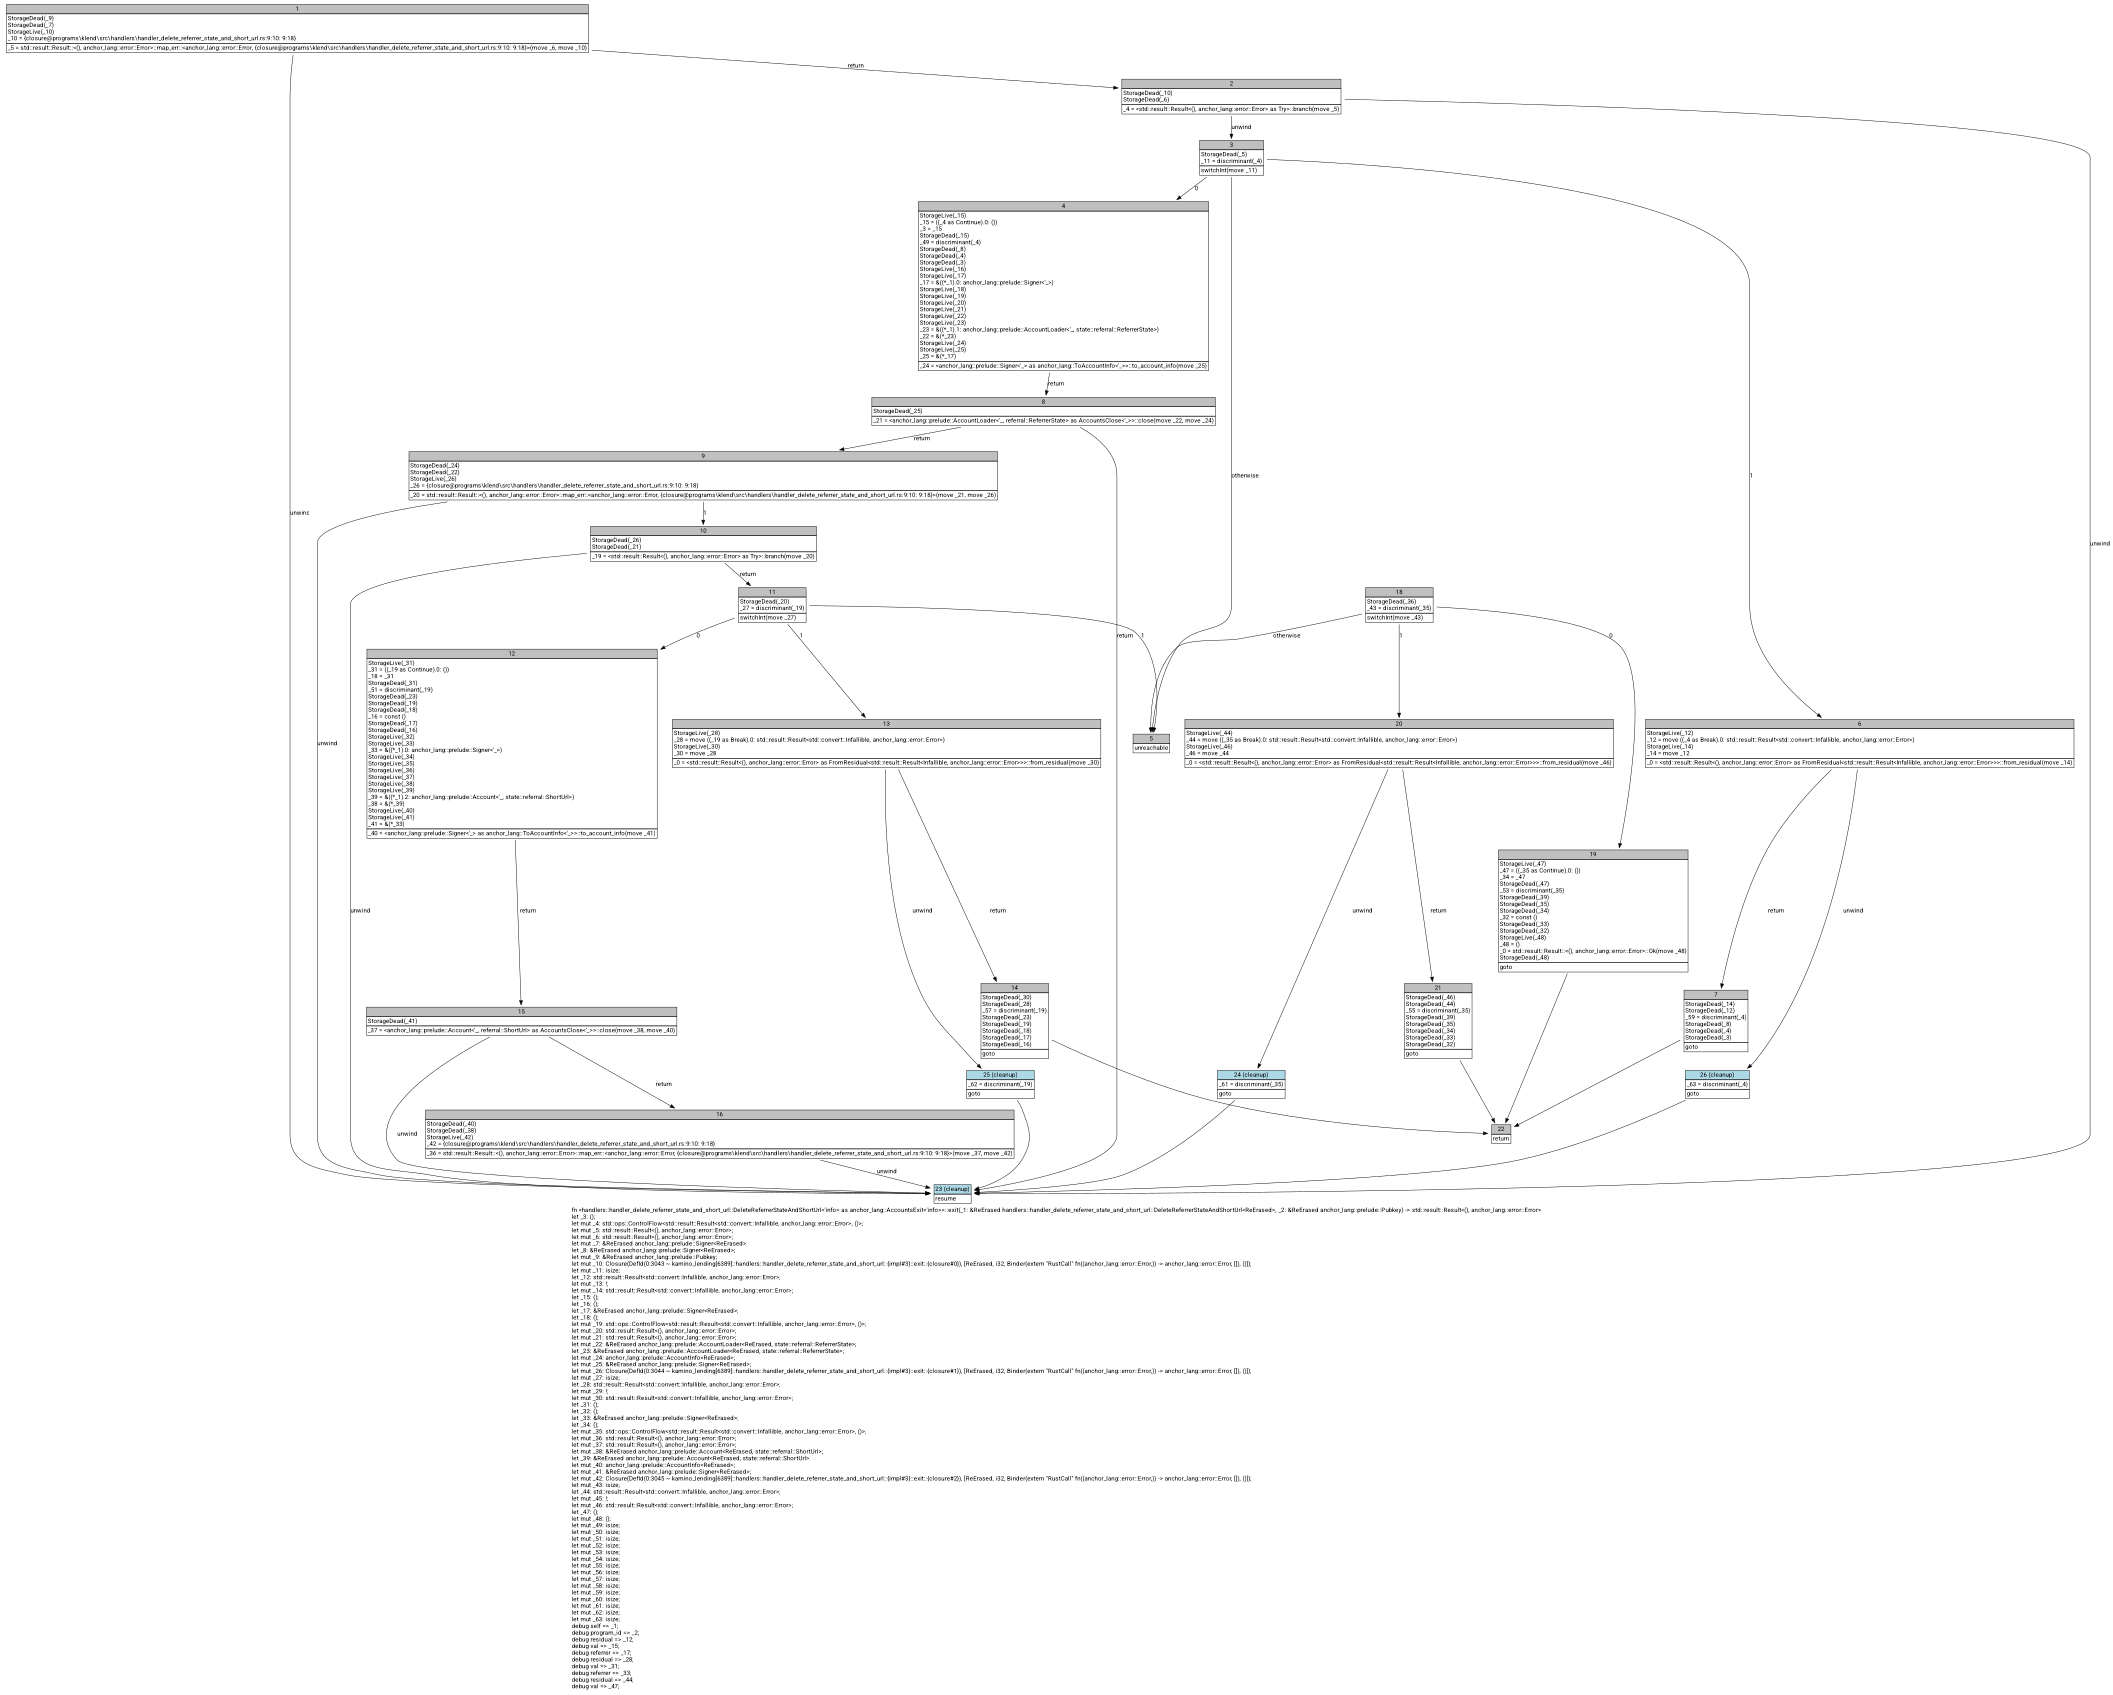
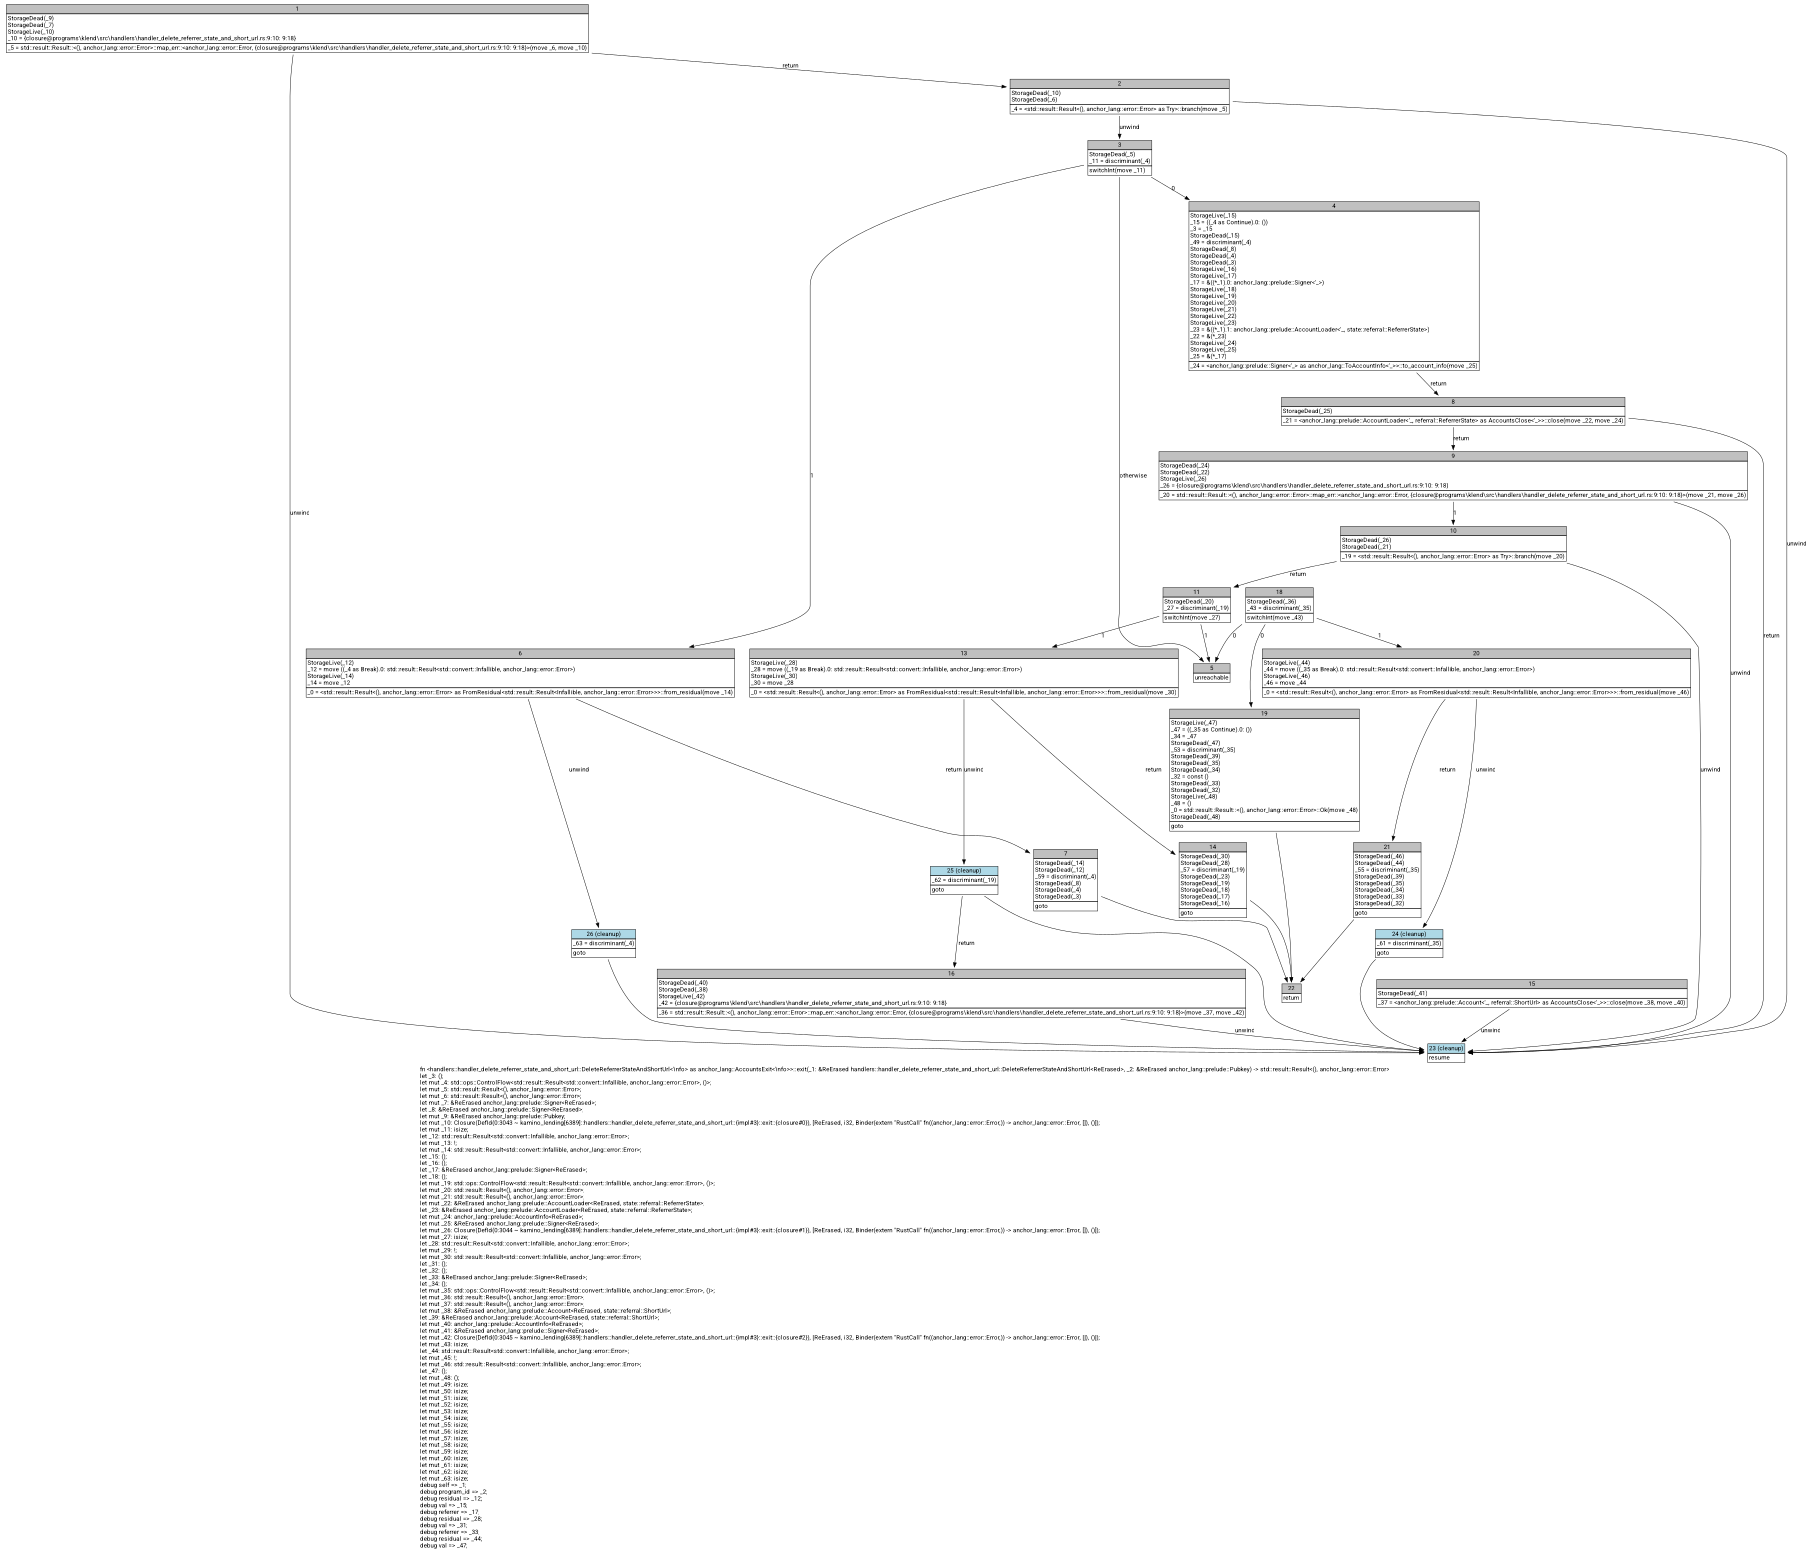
edge "18" -> "5": label "otherwise" -> "0"
node "12": removed
edge "15" -> "16": now "25 (cleanup)" -> "16"
